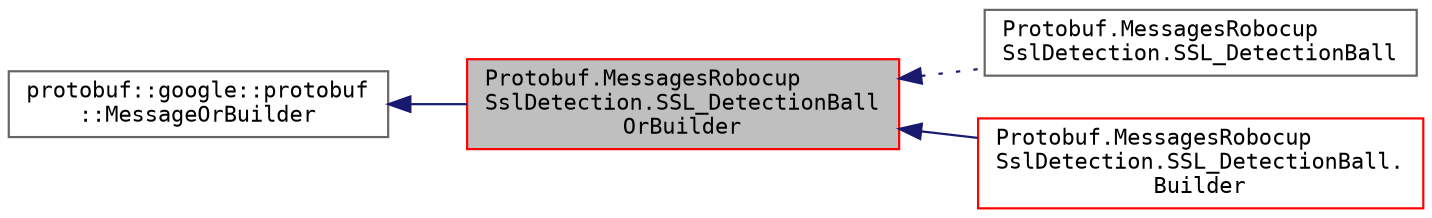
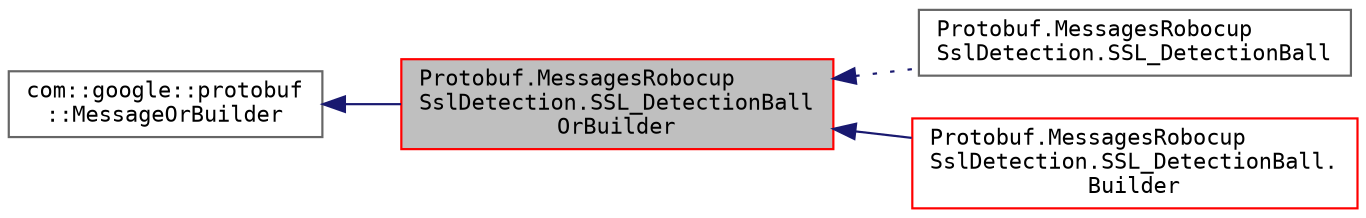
node "protobuf::google::protobuf ::MessageOrBuilder": label "protobuf::google::protobuf ::MessageOrBuilder" -> "com::google::protobuf ::MessageOrBuilder"
